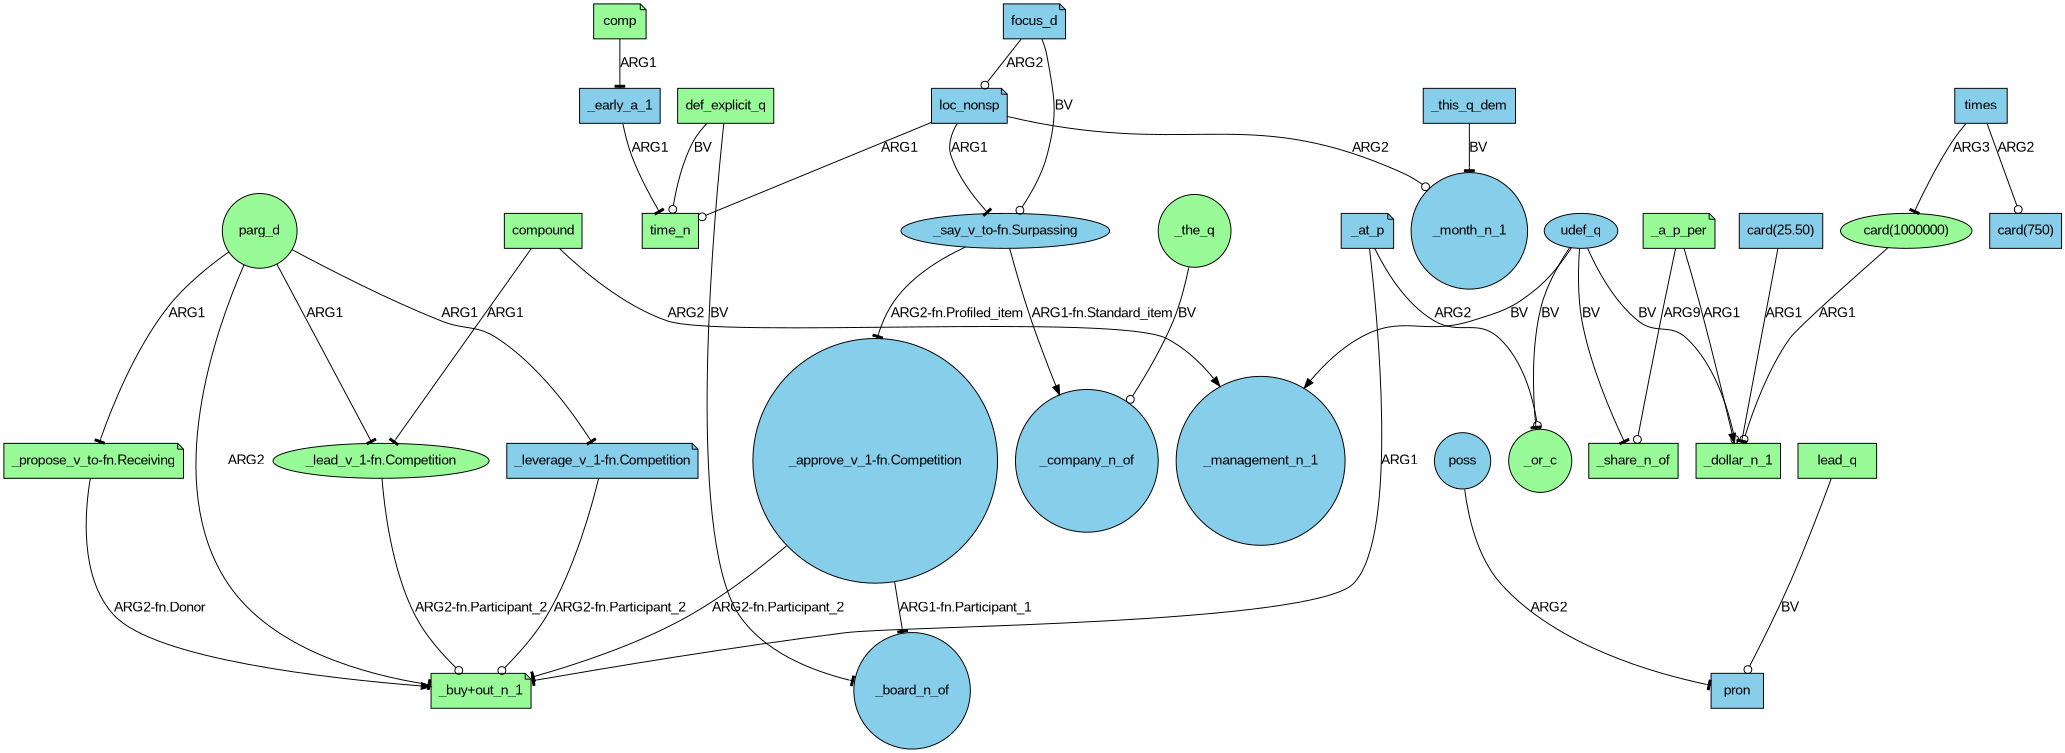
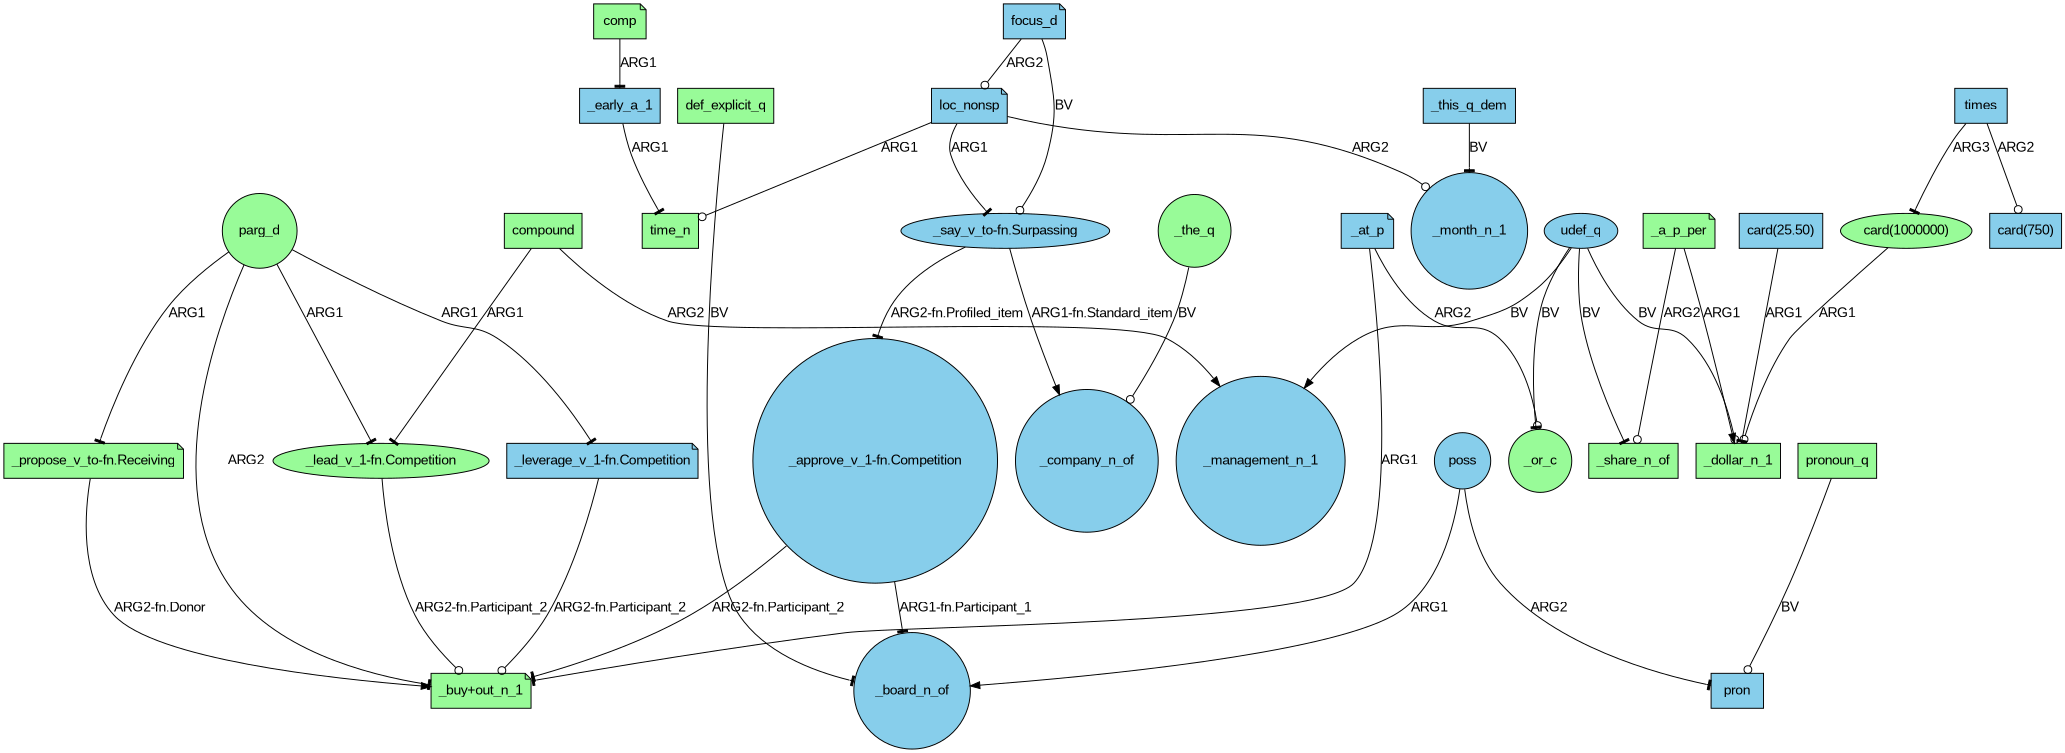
edge "def_explicit_q" -> "time_n": removed, label "BV"
edge "_a_p_per" -> "_share_n_of": label "ARG9" -> "ARG2"
node "lead_q": label "lead_q" -> "pronoun_q"
edge "poss" -> "_board_n_of": added, label "ARG1"
